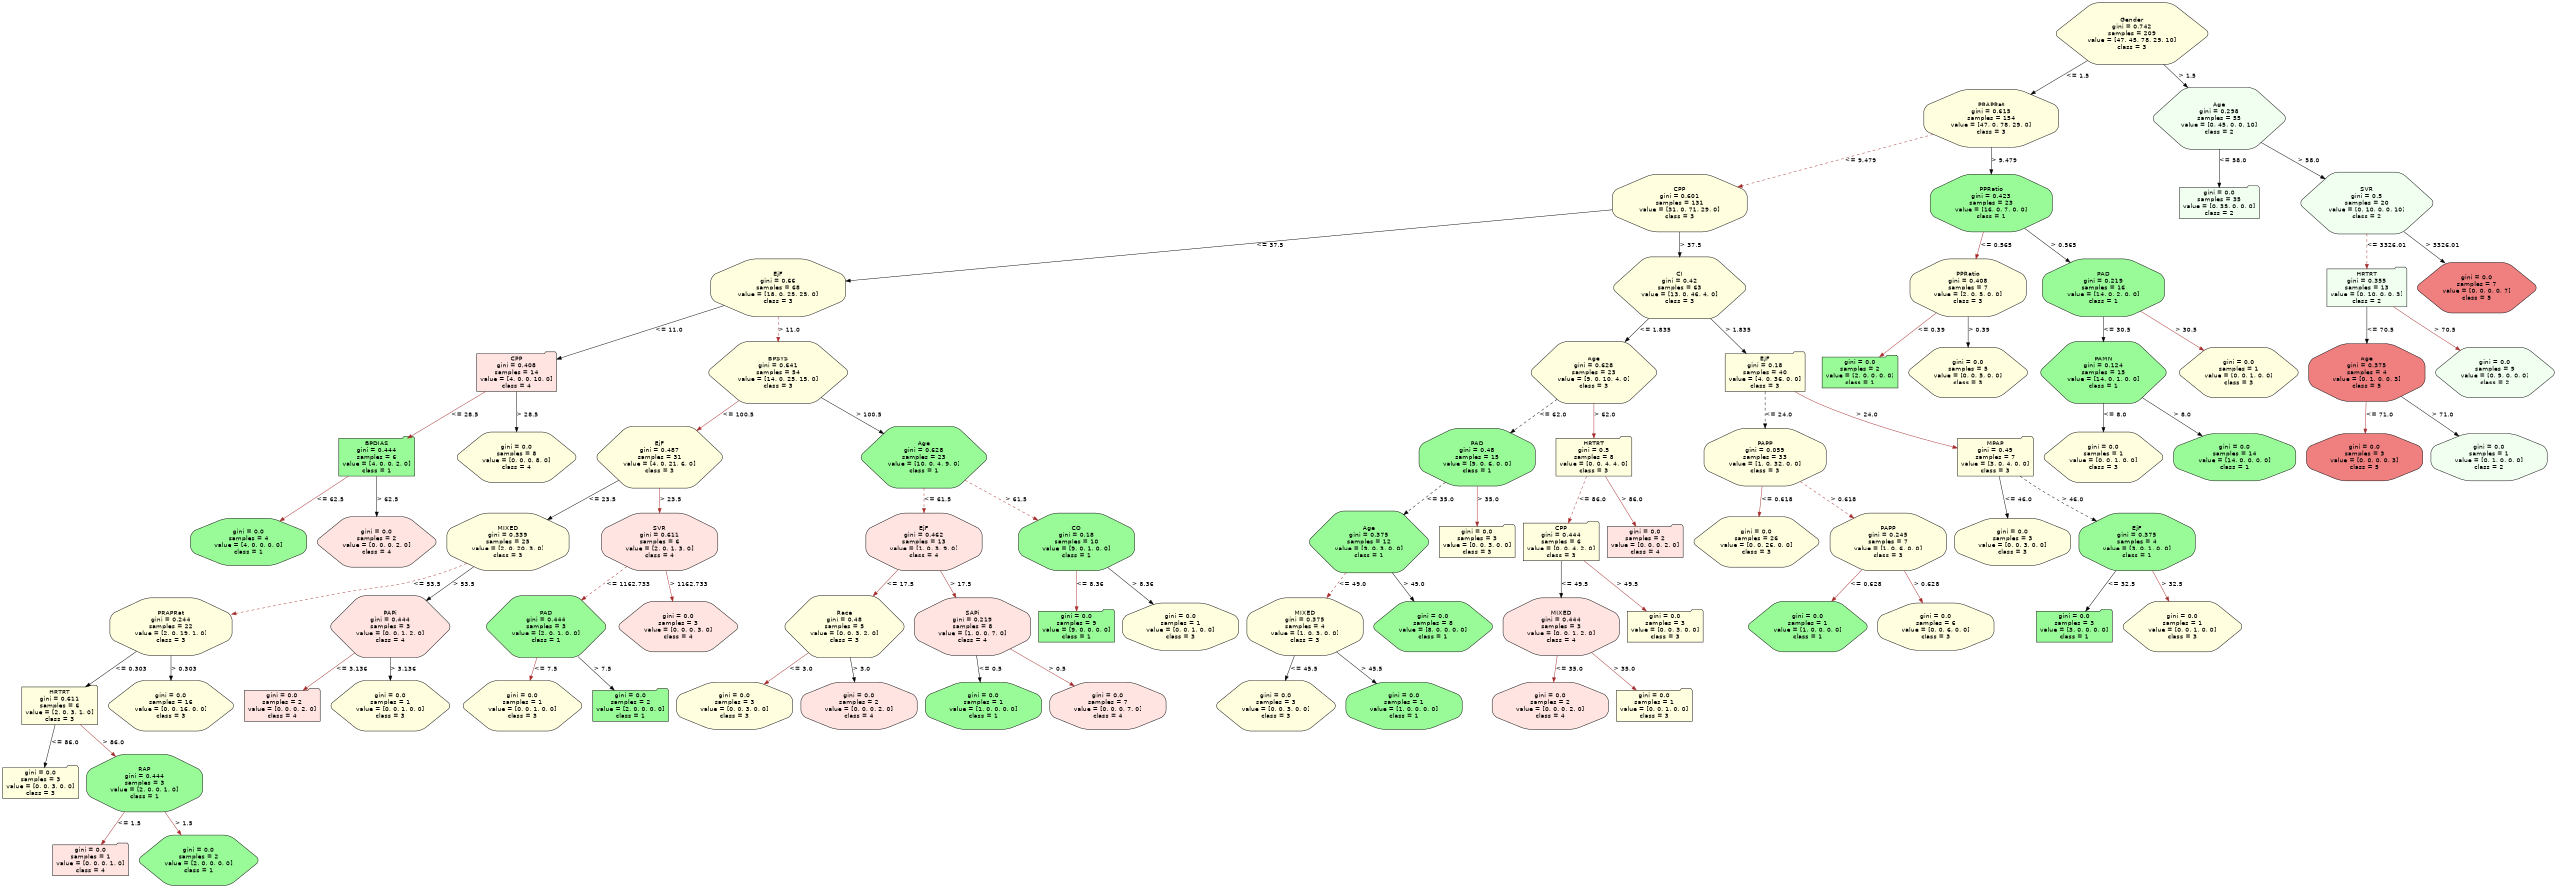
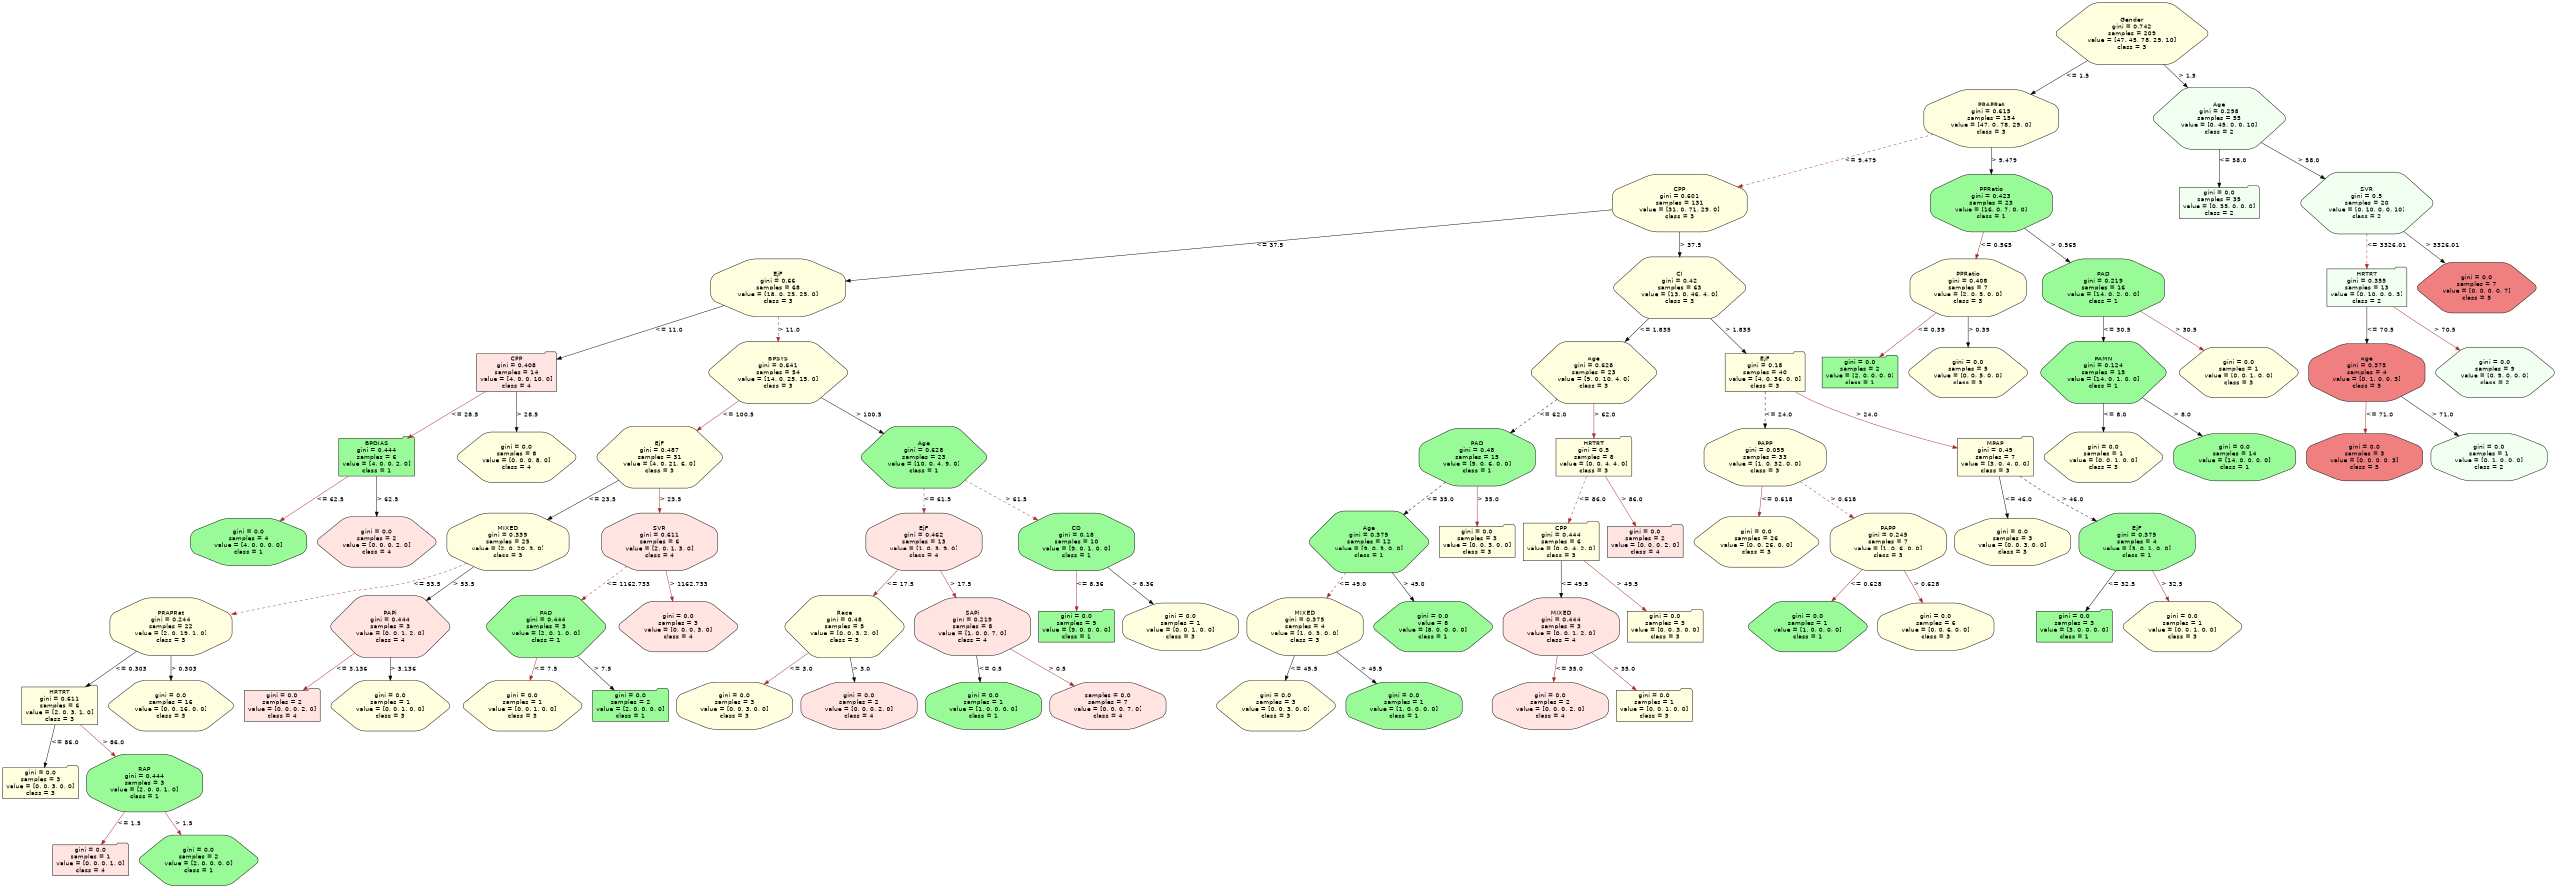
node "gini = 0.0 samples = 8 value = [8, 0, 0, 0, 0] class = 1": label "gini = 0.0 samples = 8 value = [8, 0, 0, 0, 0] class = 1" -> "gini = 0.0 value = 8 value = [8, 0, 0, 0, 0] class = 1"
node "gini = 0.0 samples = 7 value = [0, 0, 0, 7, 0] class = 4": label "gini = 0.0 samples = 7 value = [0, 0, 0, 7, 0] class = 4" -> "samples = 0.0 samples = 7 value = [0, 0, 0, 7, 0] class = 4"
